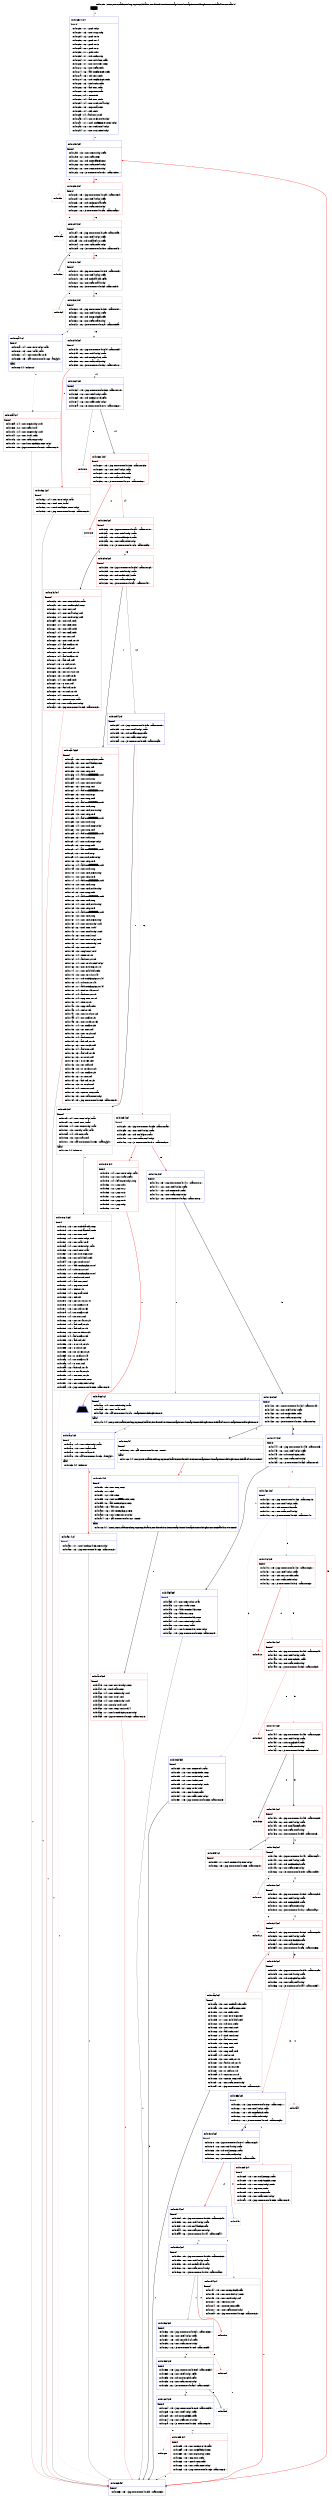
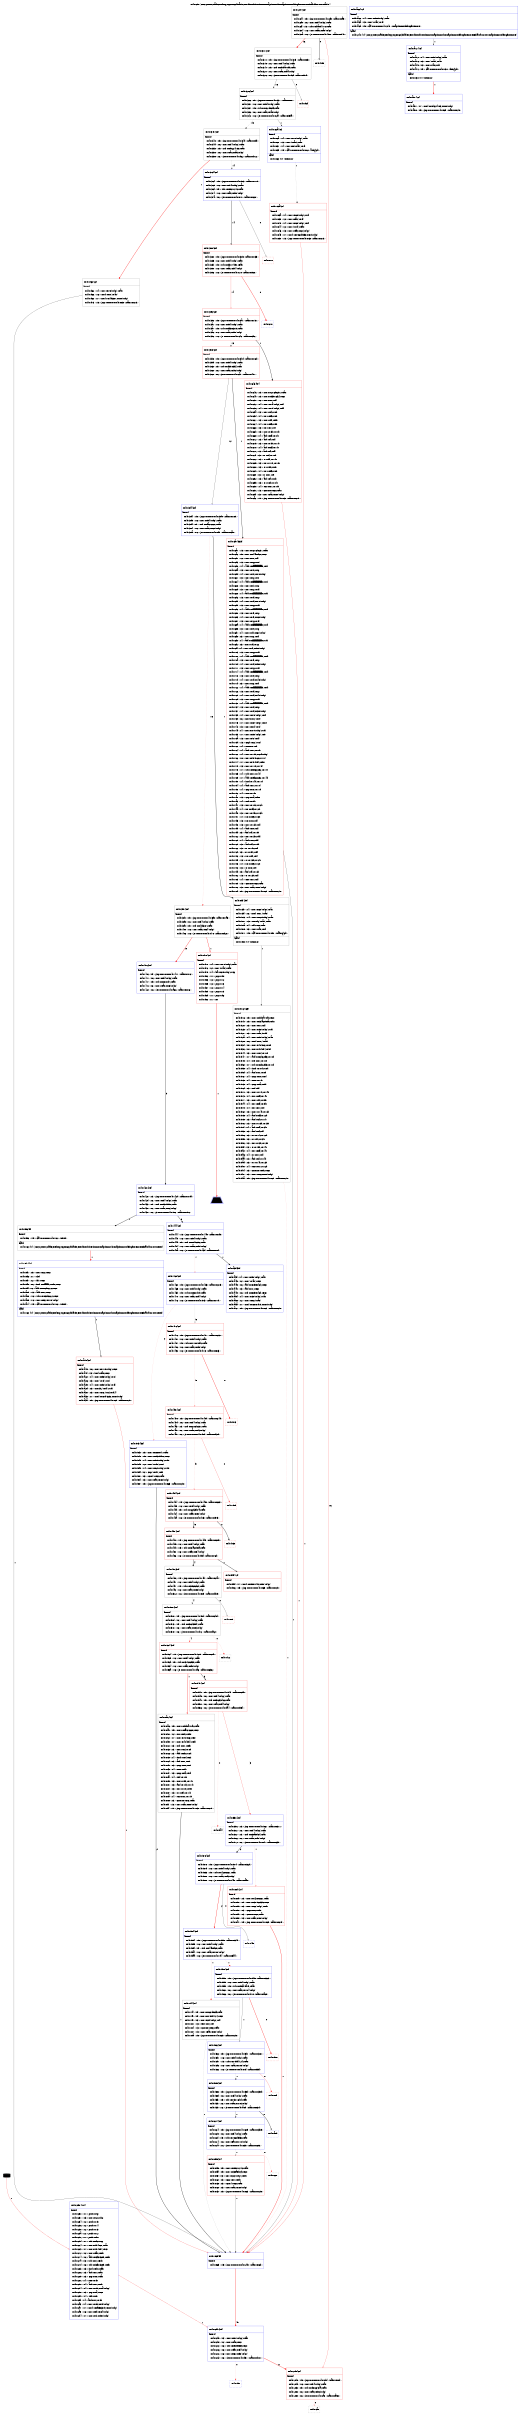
edge "0x4012d8 [28]" -> "0x4012f4 [28]": reversed
edge "0x40140c [28]" -> "0x401a66 [12]": removed, label "1"
edge "0x401a81 [12]" -> "0x401e65 [5]": removed, label "1"
edge "0x401a3f [39]" -> "0x401e65 [5]": removed, label "1"
